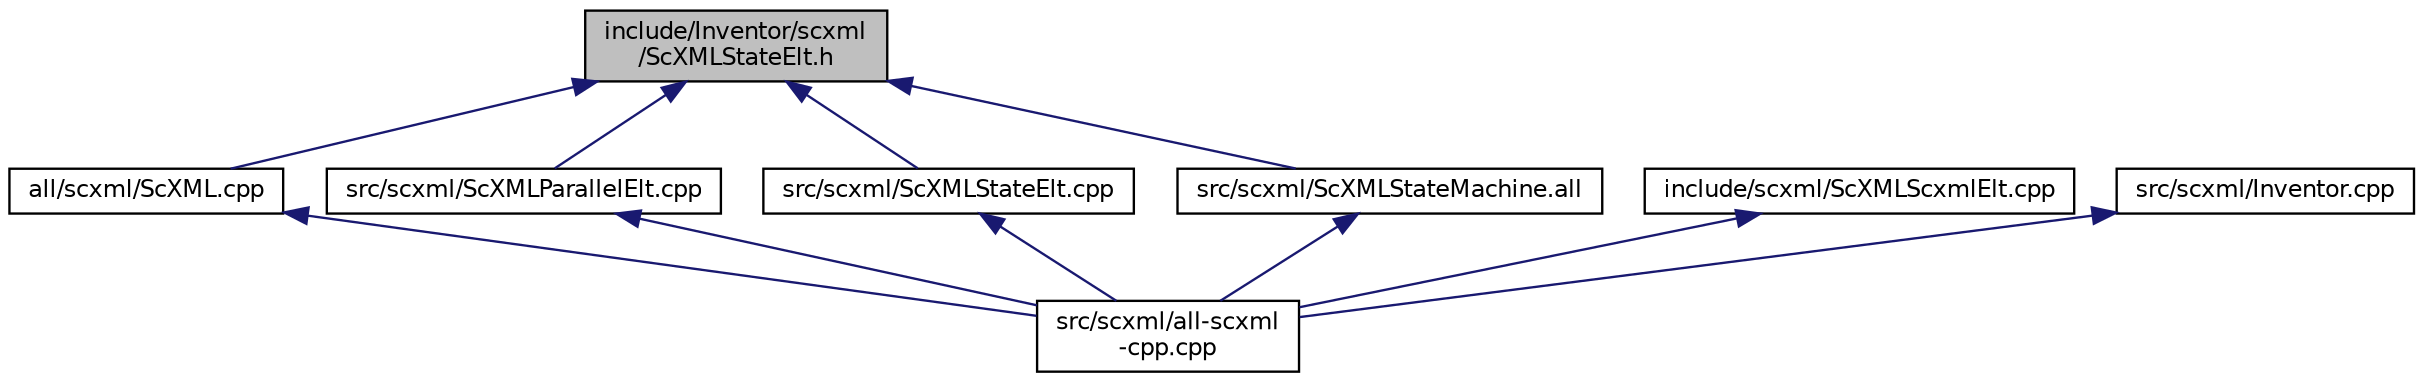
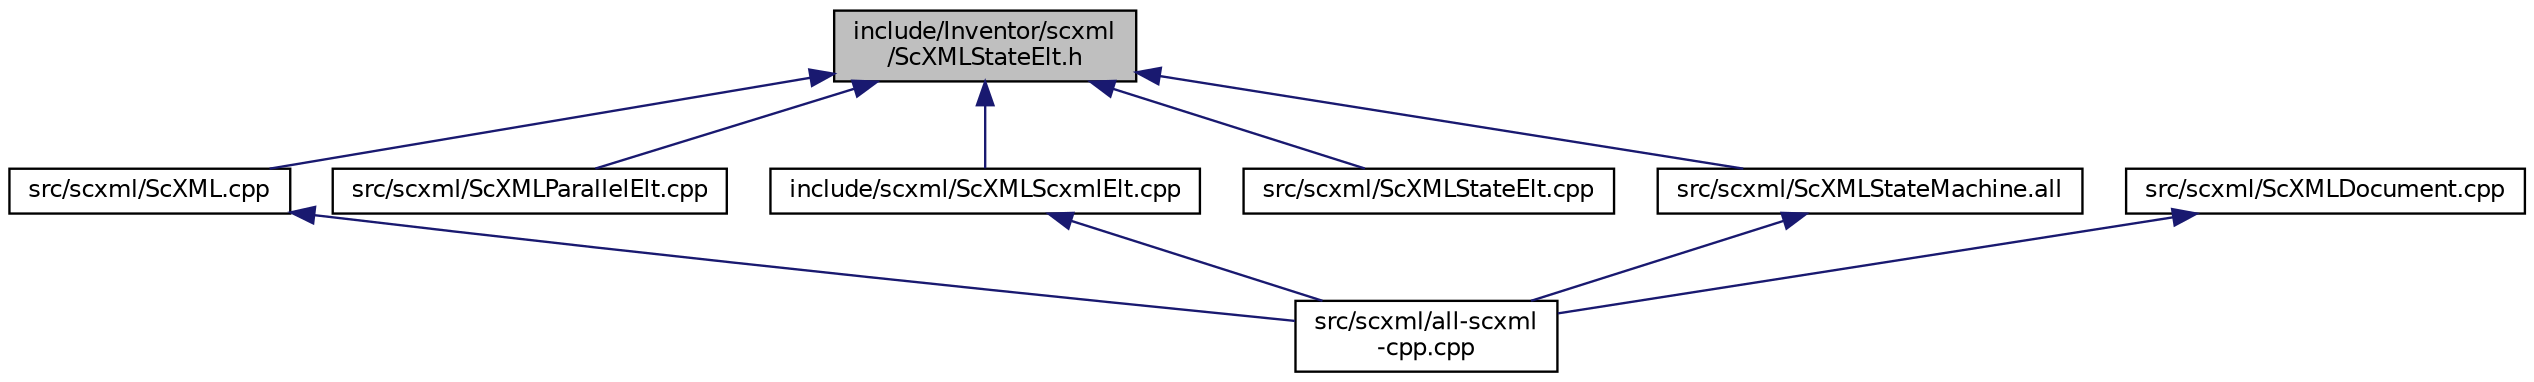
edge "include/scxml/ScXMLScxmlElt.cpp" -> "include/Inventor/scxml /ScXMLStateElt.h": added
node "all/scxml/ScXML.cpp": label "all/scxml/ScXML.cpp" -> "src/scxml/ScXML.cpp"
node "src/scxml/Inventor.cpp": label "src/scxml/Inventor.cpp" -> "src/scxml/ScXMLDocument.cpp"
edge "src/scxml/all-scxml -cpp.cpp" -> "src/scxml/ScXMLParallelElt.cpp": removed
edge "src/scxml/all-scxml -cpp.cpp" -> "src/scxml/ScXMLStateElt.cpp": removed
